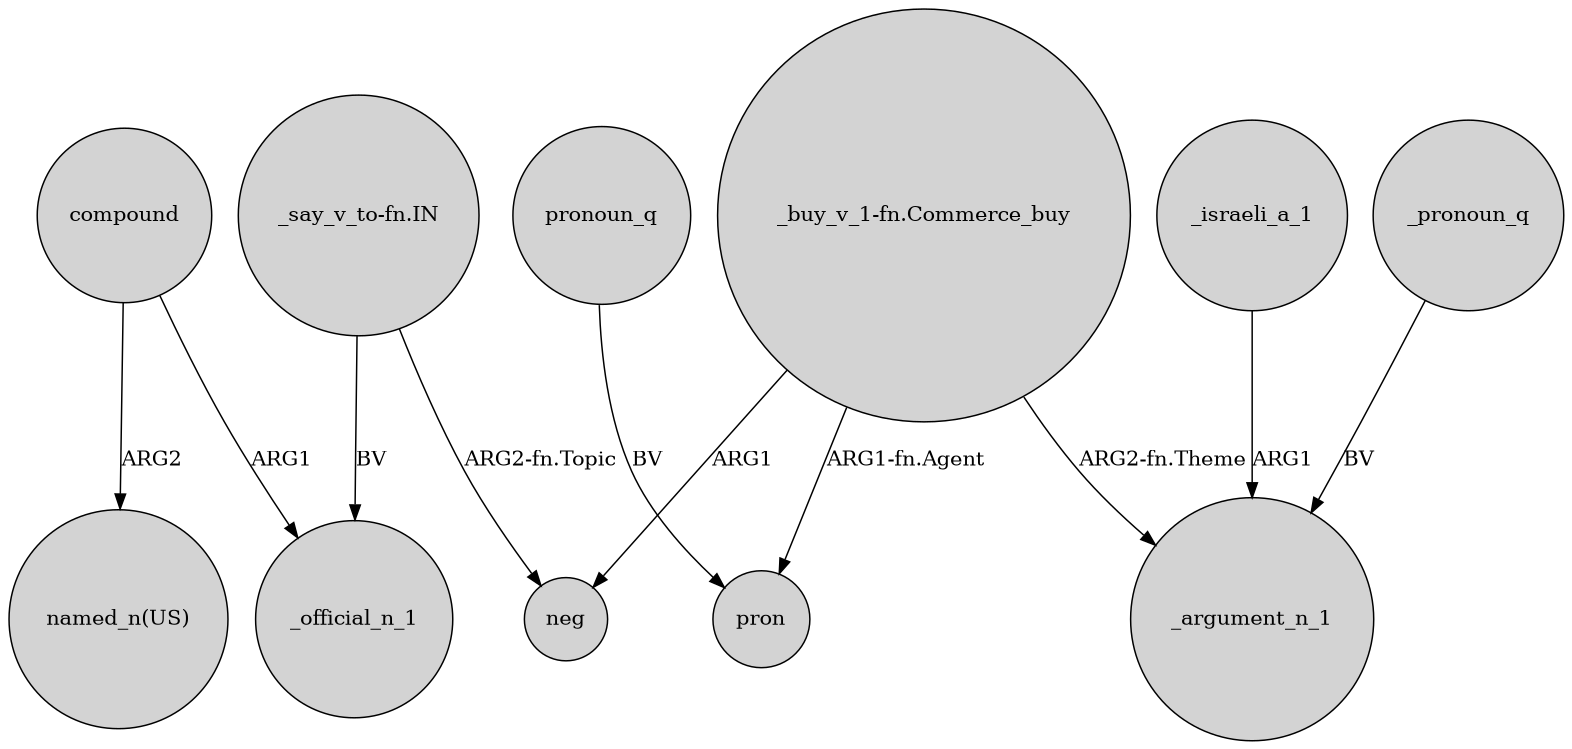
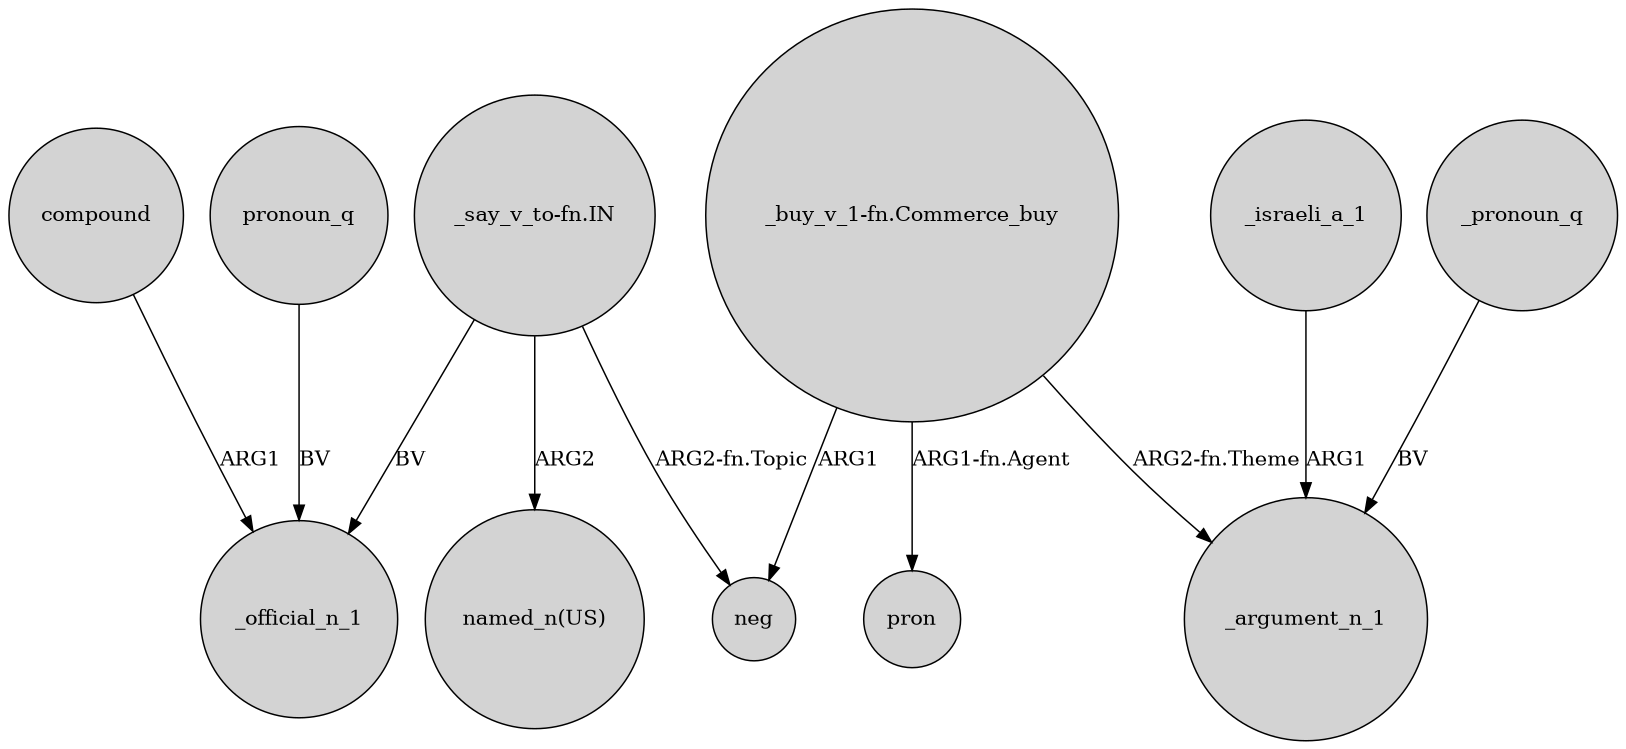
edge "compound" -> "named_n(US)": now "_say_v_to-fn.IN" -> "named_n(US)"
edge "pronoun_q" -> "pron": now "pronoun_q" -> "_official_n_1"
